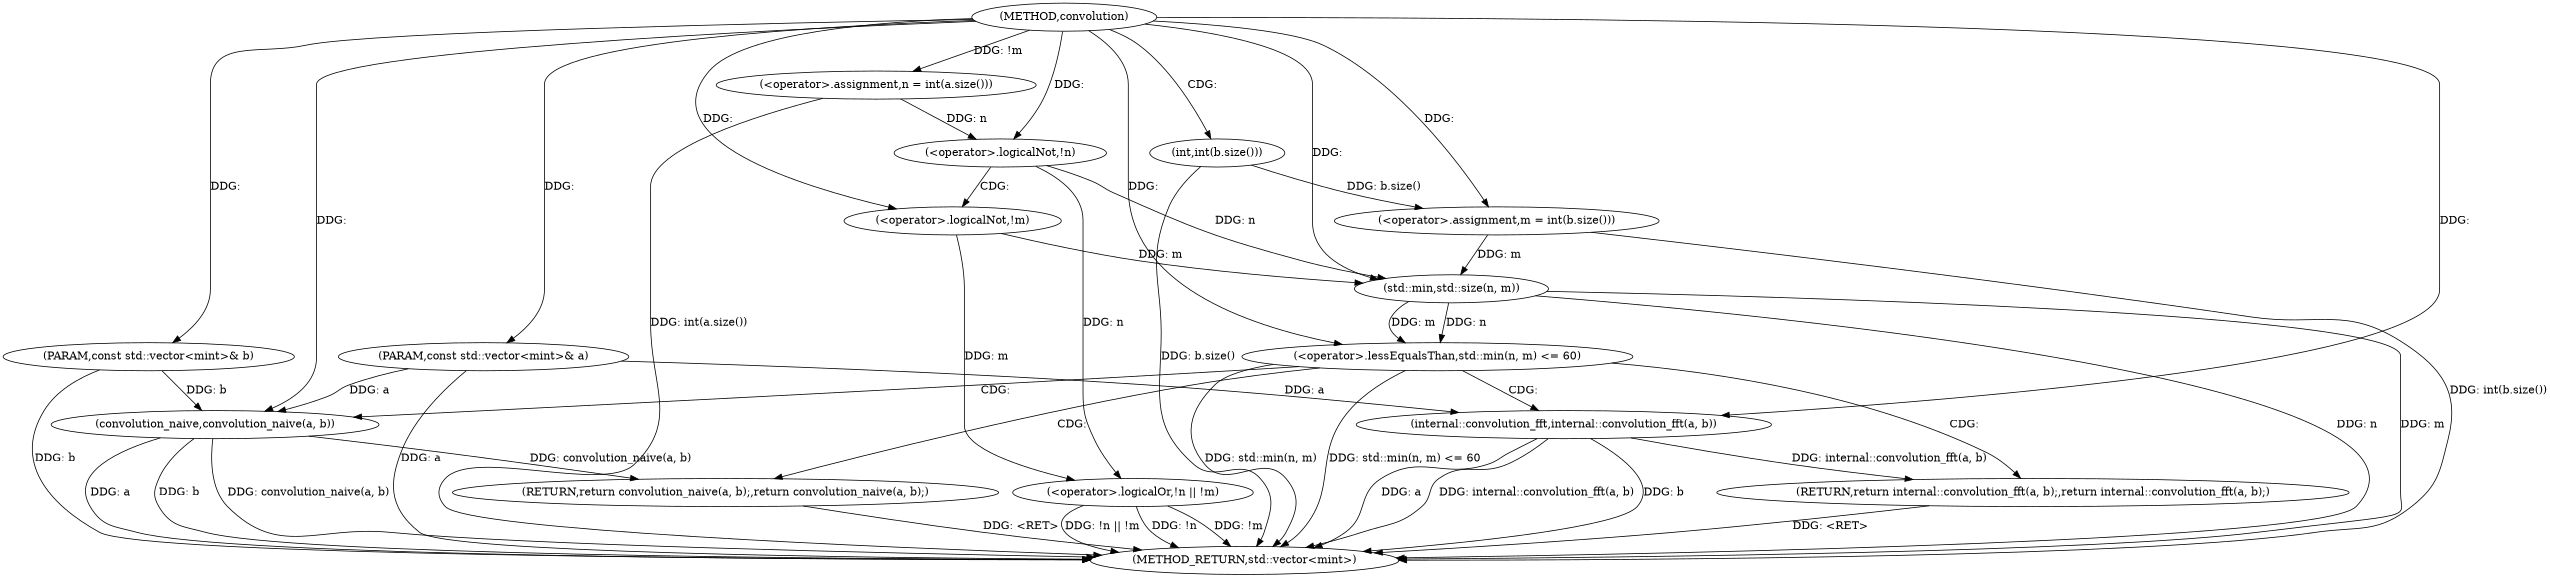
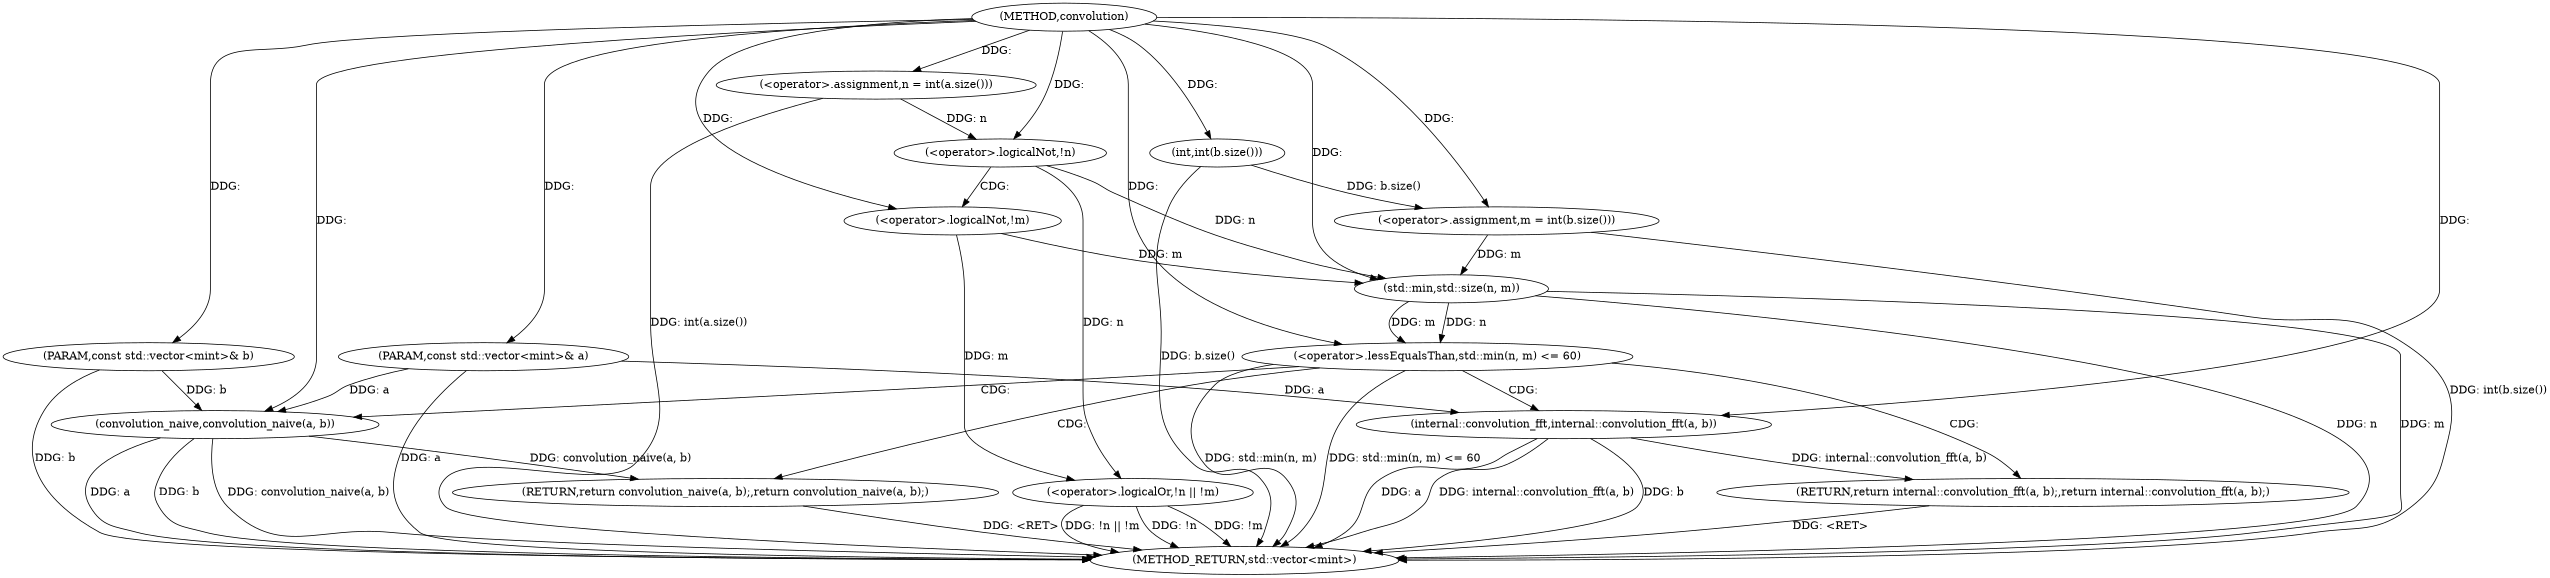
edge "(METHOD,convolution)" -> "(<operator>.assignment,n = int(a.size()))": label "DDG: !m" -> "DDG: "
edge "(METHOD,convolution)" -> "(int,int(b.size()))": label "CDG: " -> "DDG: "
